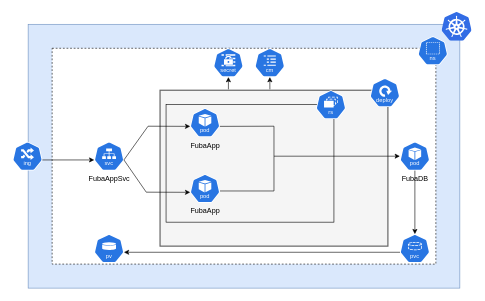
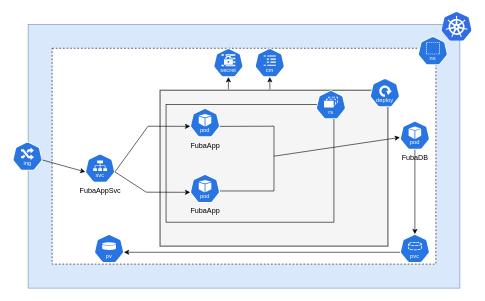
node "FubaAppSvc": moved (109, 156) -> (100, 168)
node "FubaDB": moved (415, 156) -> (415, 135)
